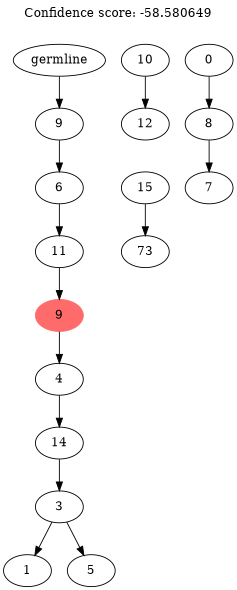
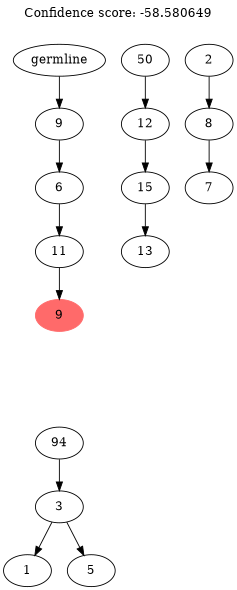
node "10": label "10" -> "50"
node "0": label "0" -> "2"
edge "12" -> "15": added
node "73": label "73" -> "13"
node "4": removed
node "14": label "14" -> "94"
